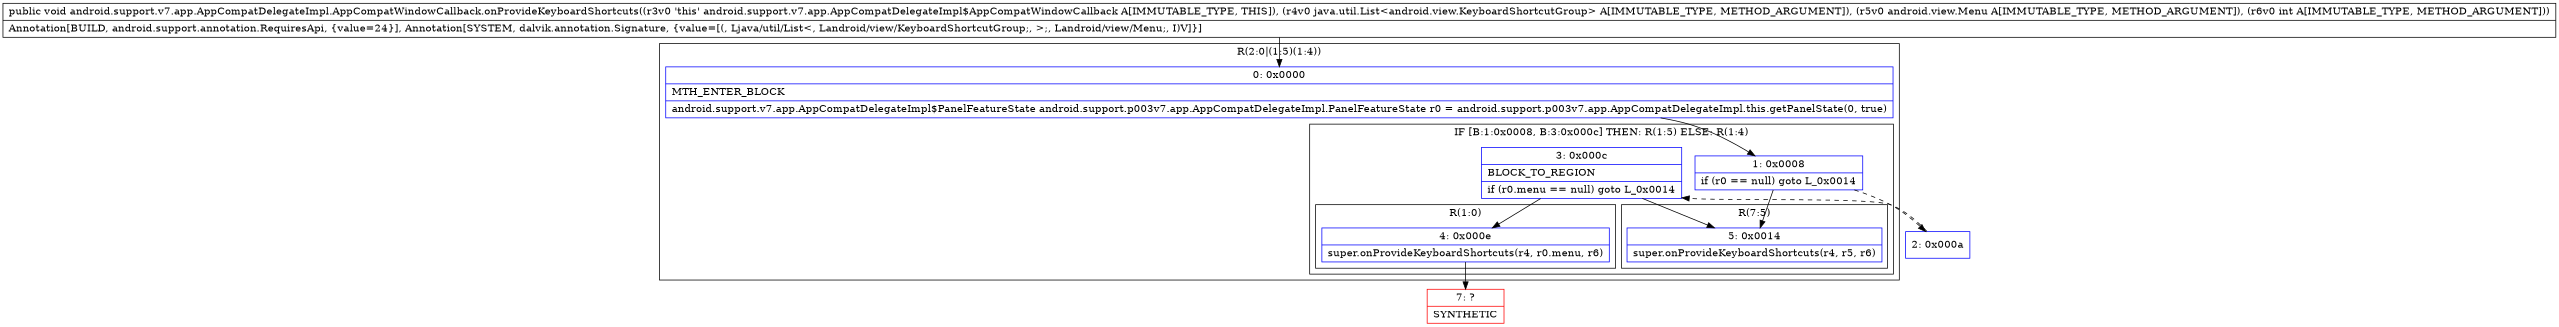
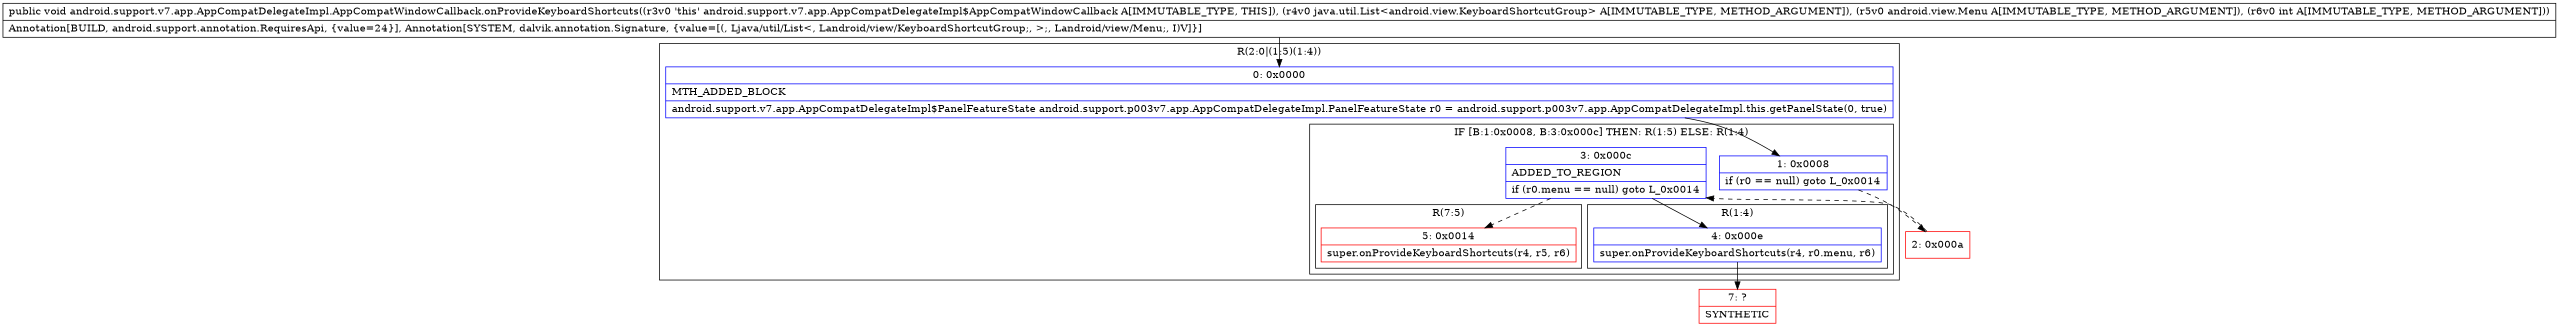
node "0: 0x0000": text "MTH_ENTER_BLOCK" -> "MTH_ADDED_BLOCK"
node "3: 0x000c": text "BLOCK_TO_REGION" -> "ADDED_TO_REGION"
edge "1: 0x0008" -> "5: 0x0014": removed
edge "3: 0x000c" -> "5: 0x0014": style solid -> dashed
cluster "R(1:0)": label "R(1:0)" -> "R(1:4)"
node "5: 0x0014": color blue -> red
node "2: 0x000a": color blue -> red
